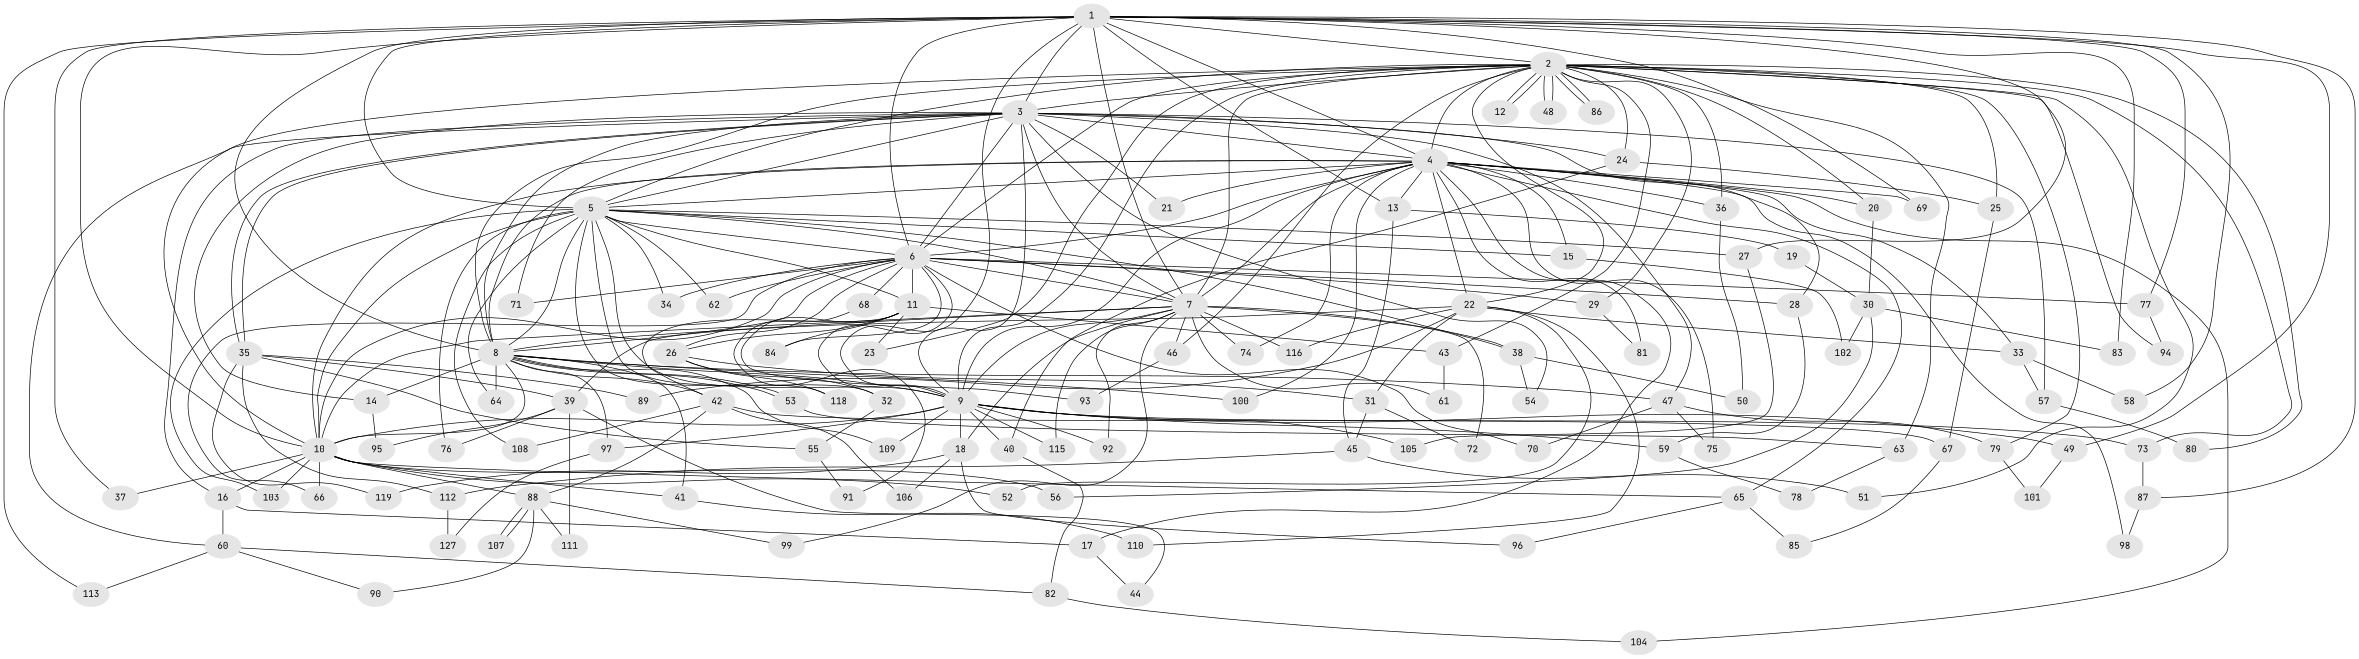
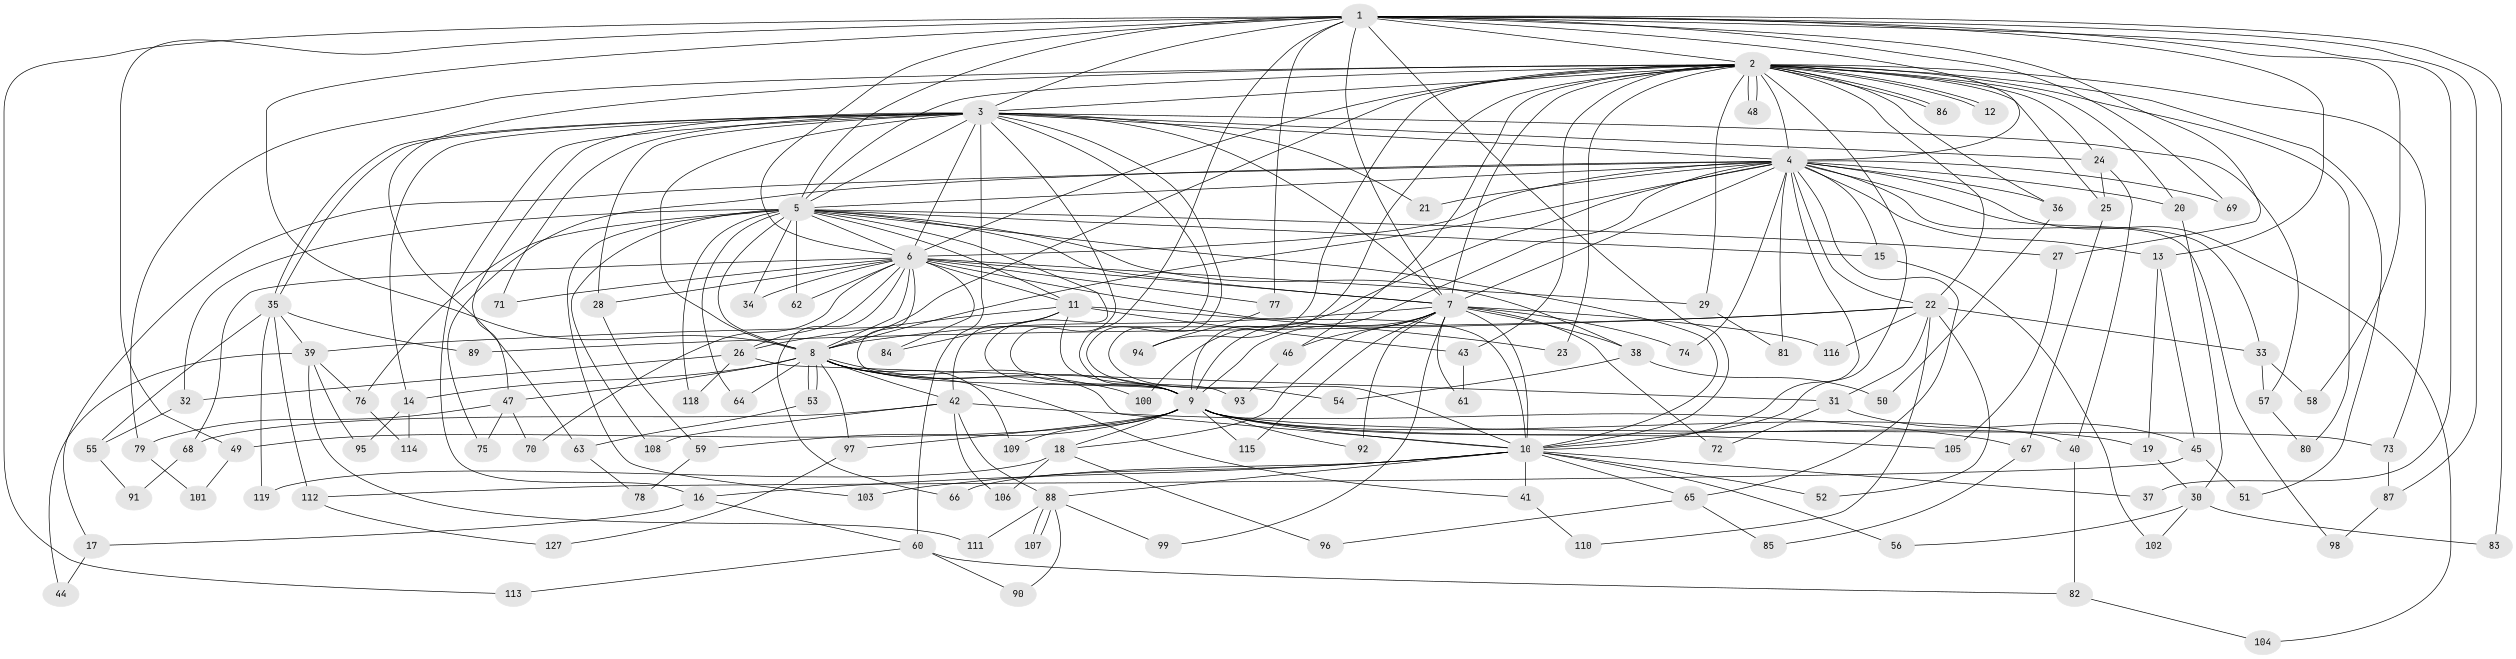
edge "3" -- "10": added
edge "42" -- "68": added
edge "9" -- "19": added
node "114": added
